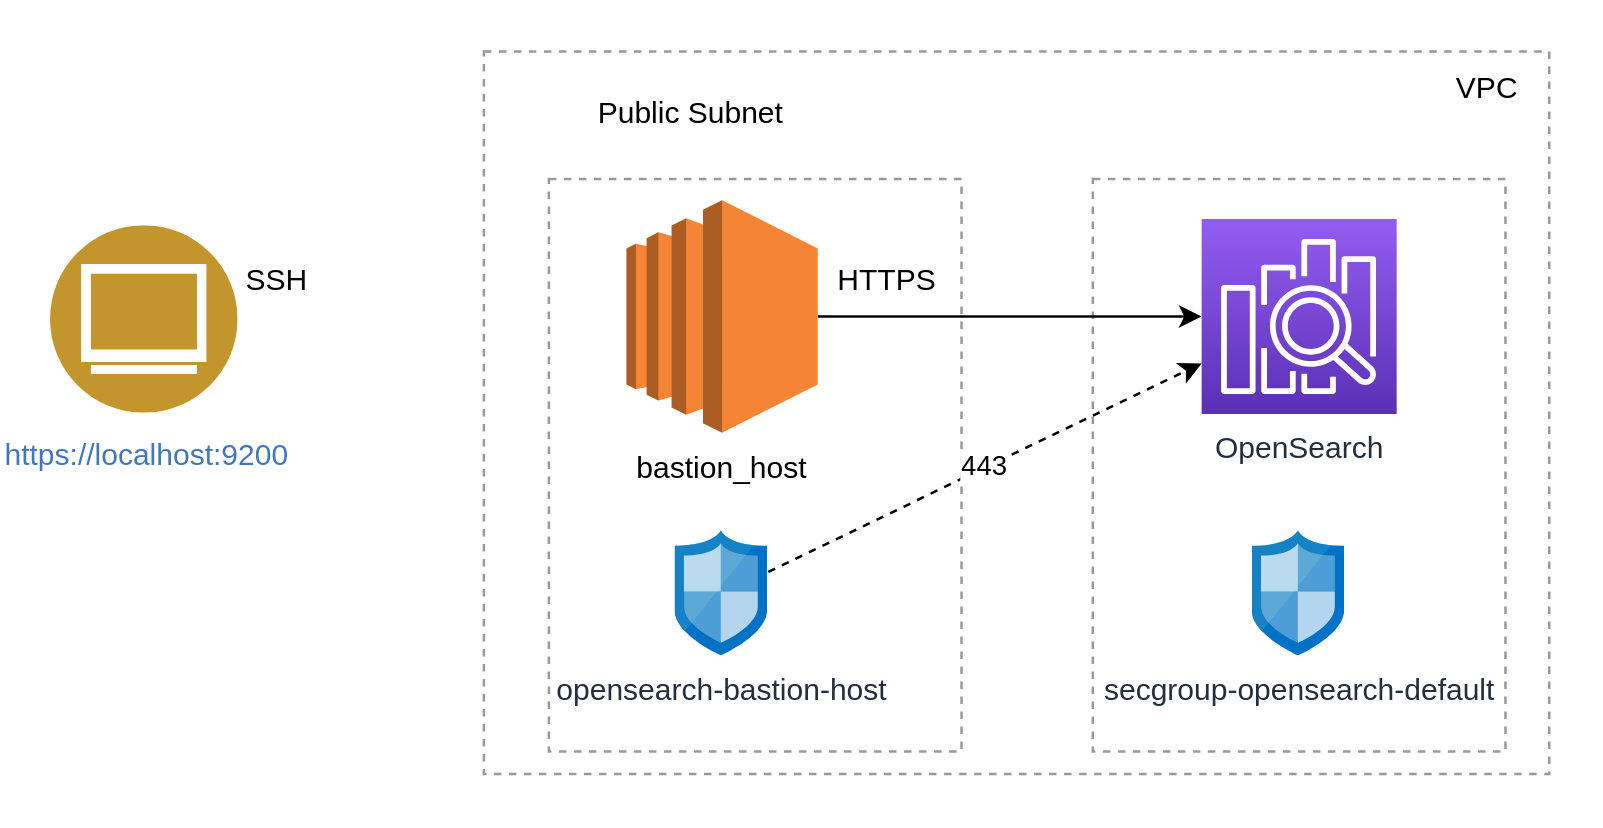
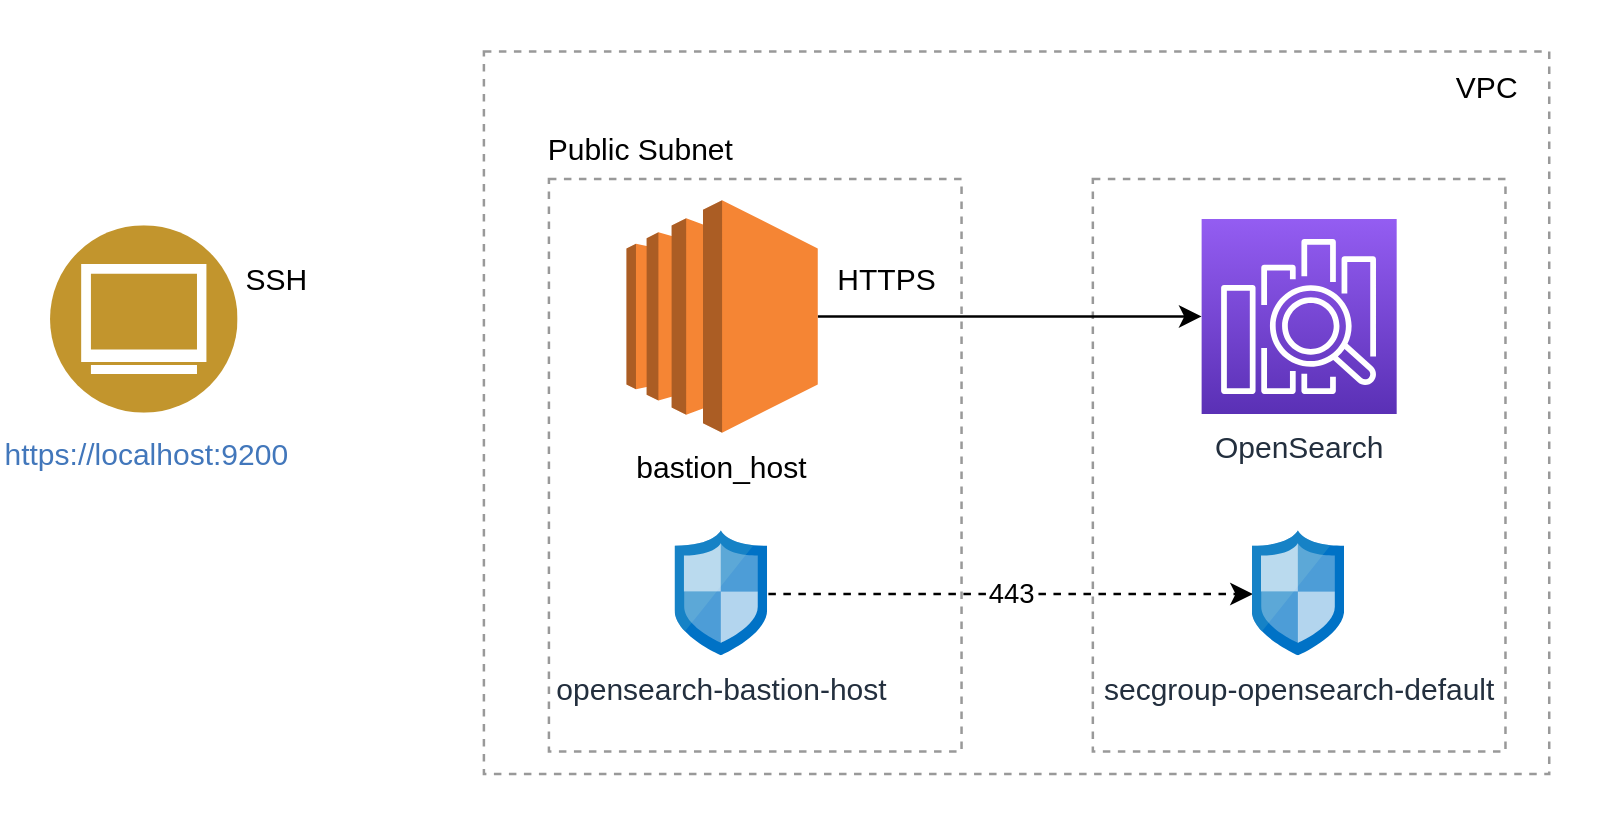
node "Public Subnet": moved (699, 114) -> (649, 151)
edge "opensearch-bastion-host" -> "OpenSearch": now "opensearch-bastion-host" -> "secgroup-opensearch-default"
